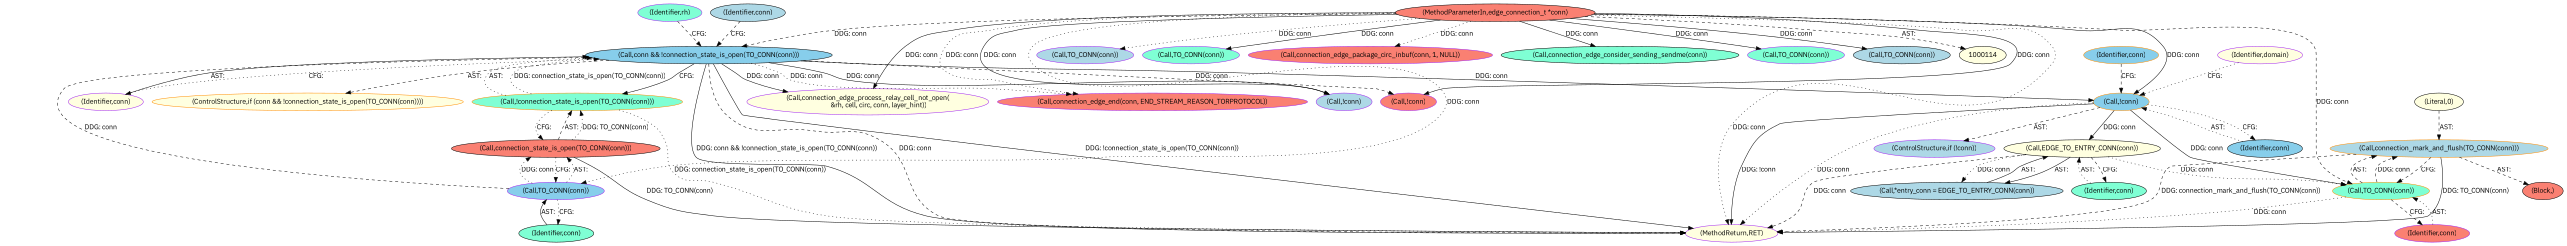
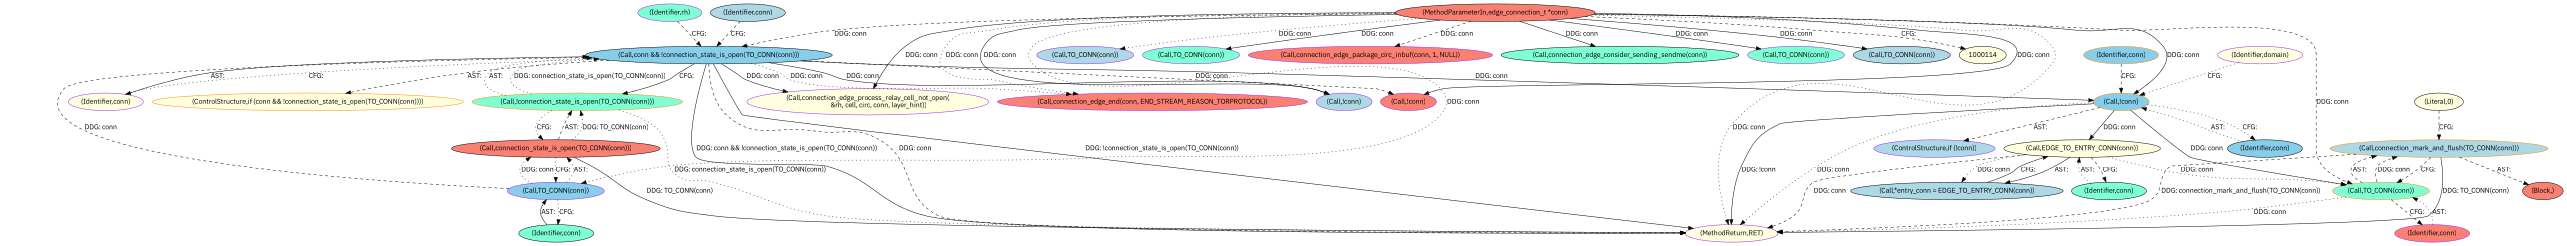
edge "(MethodParameterIn,edge_connection_t *conn)" -> "(Call,connection_edge_package_circ_inbuf(conn, 1, NULL))": style dotted -> dashed
edge "(MethodParameterIn,edge_connection_t *conn)" -> "1000114": label "AST: " -> "CFG: "
edge "(Literal,0)" -> "(Call,connection_mark_and_flush(TO_CONN(conn)))": label "AST: " -> "CFG: "
edge "(Call,*entry_conn = EDGE_TO_ENTRY_CONN(conn))" -> "(Call,EDGE_TO_ENTRY_CONN(conn))": label "AST: " -> "CFG: "
